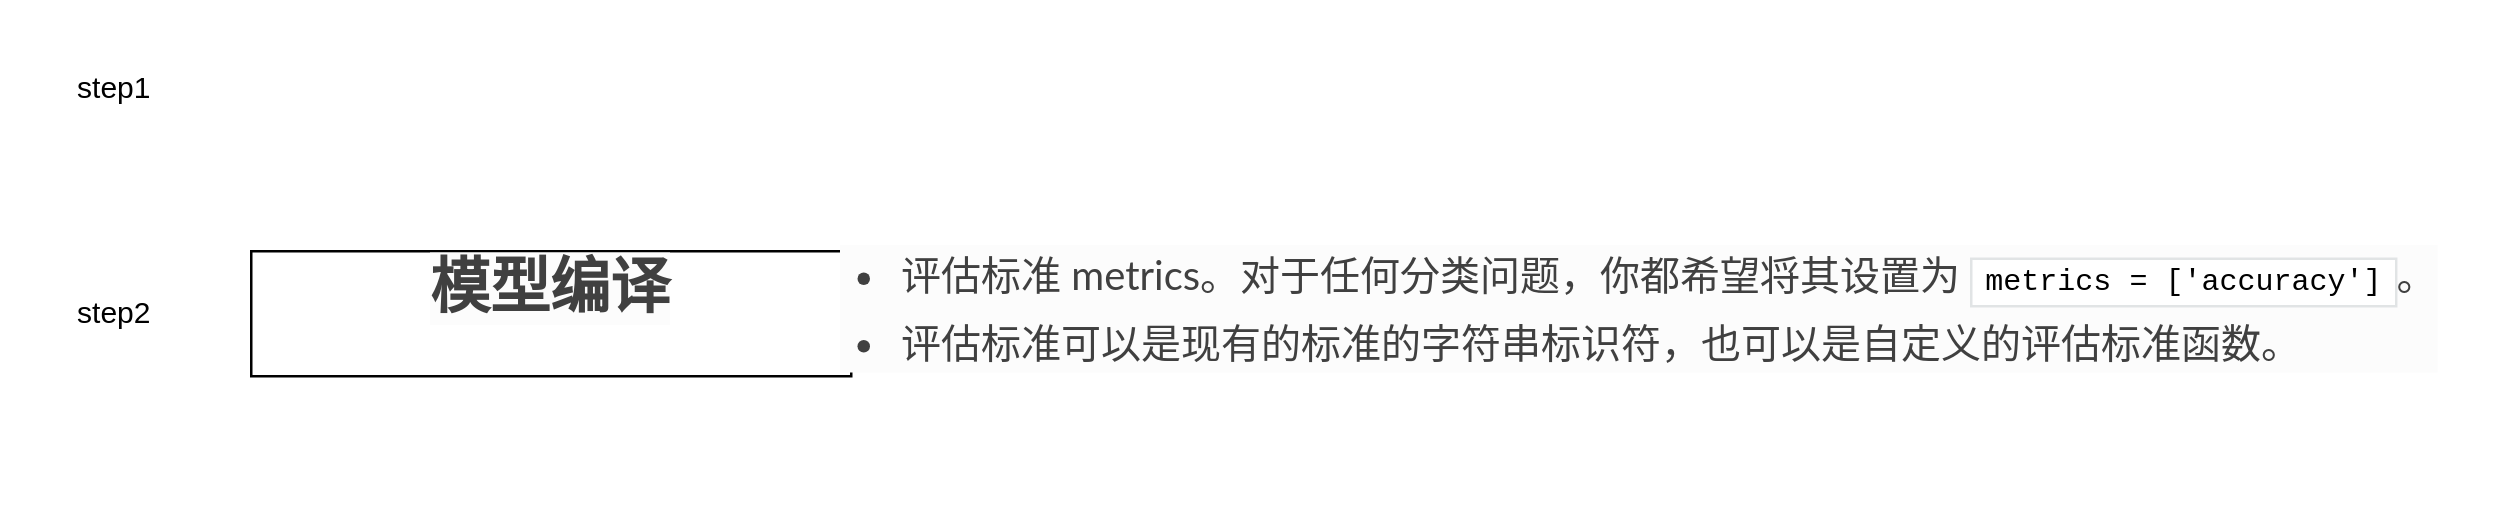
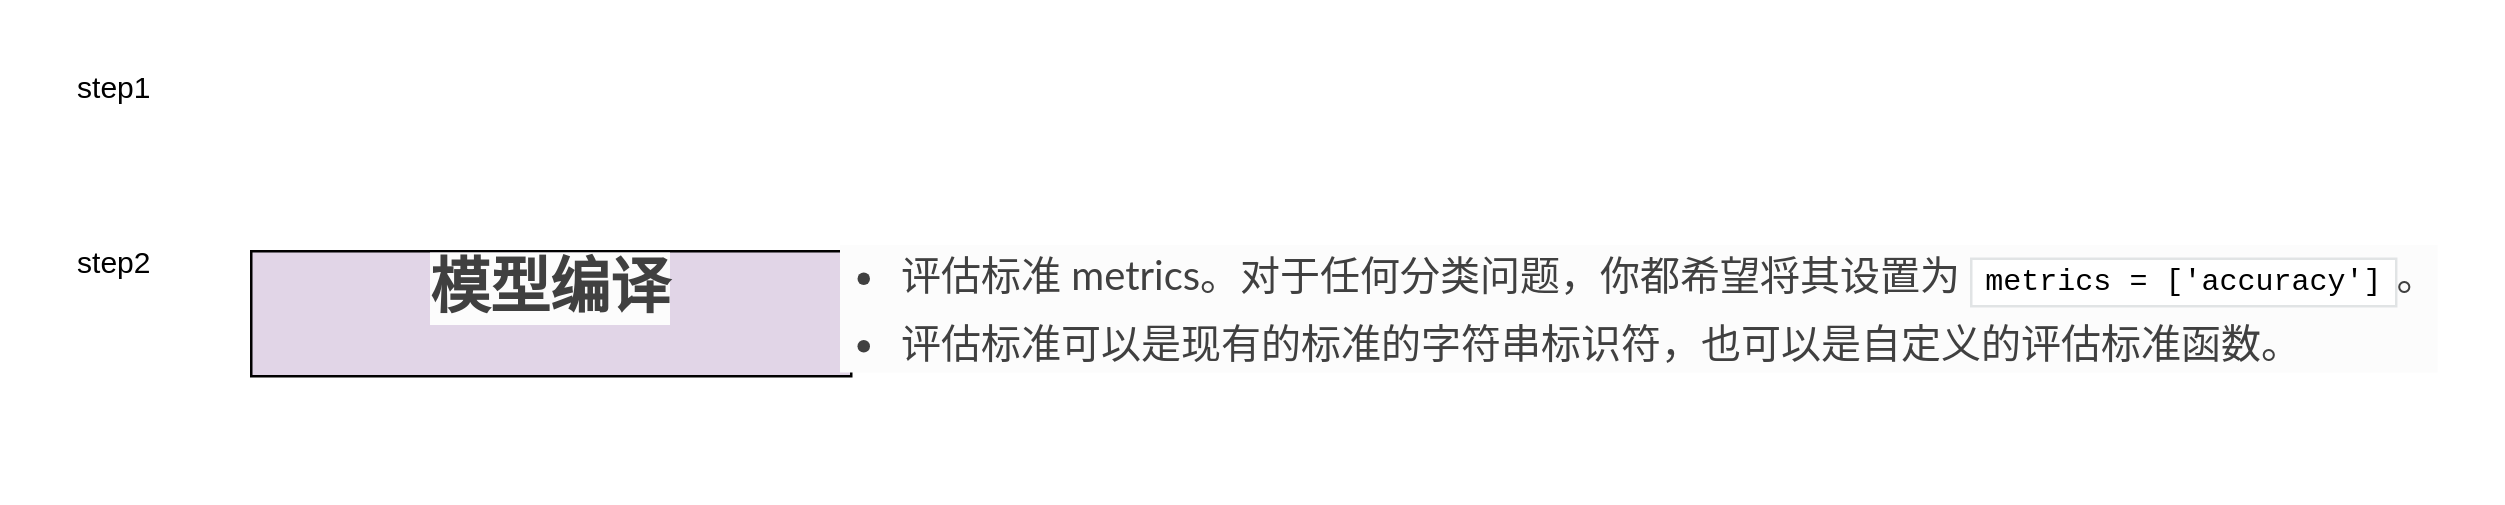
node "step2": moved (114, 314) -> (114, 264)
node "模型编译": fillcolor #ffffff -> #e1d5e7
